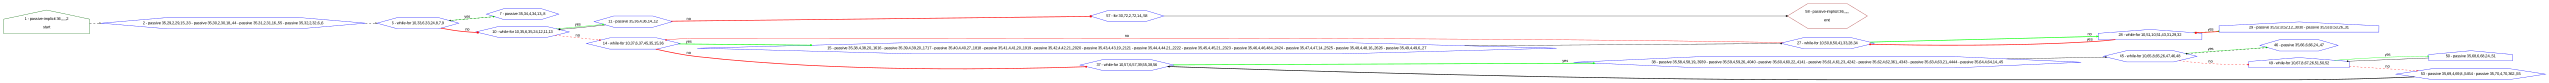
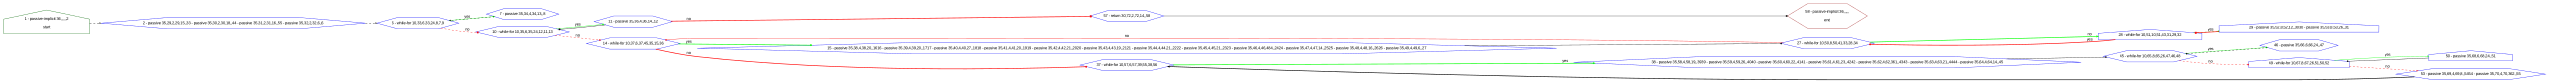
node "57 - for 30,72,2,72,14,,58": label "57 - for 30,72,2,72,14,,58" -> "57 - return 30,72,2,72,14,,58"
edge "6 - while-for 10,33,6,33,24,8,7,9" -> "10 - while-for 10,35,6,35,24,12,11,13": style bold -> dashed
